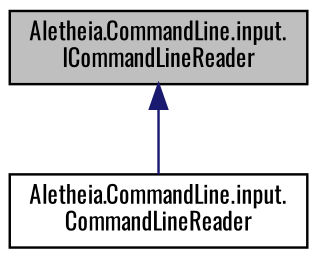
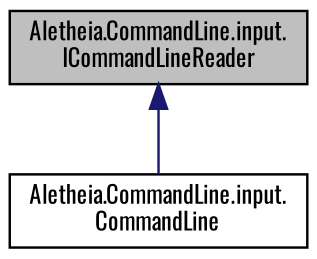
node "Aletheia.CommandLine.input. CommandLineReader": label "Aletheia.CommandLine.input. CommandLineReader" -> "Aletheia.CommandLine.input. CommandLine"
